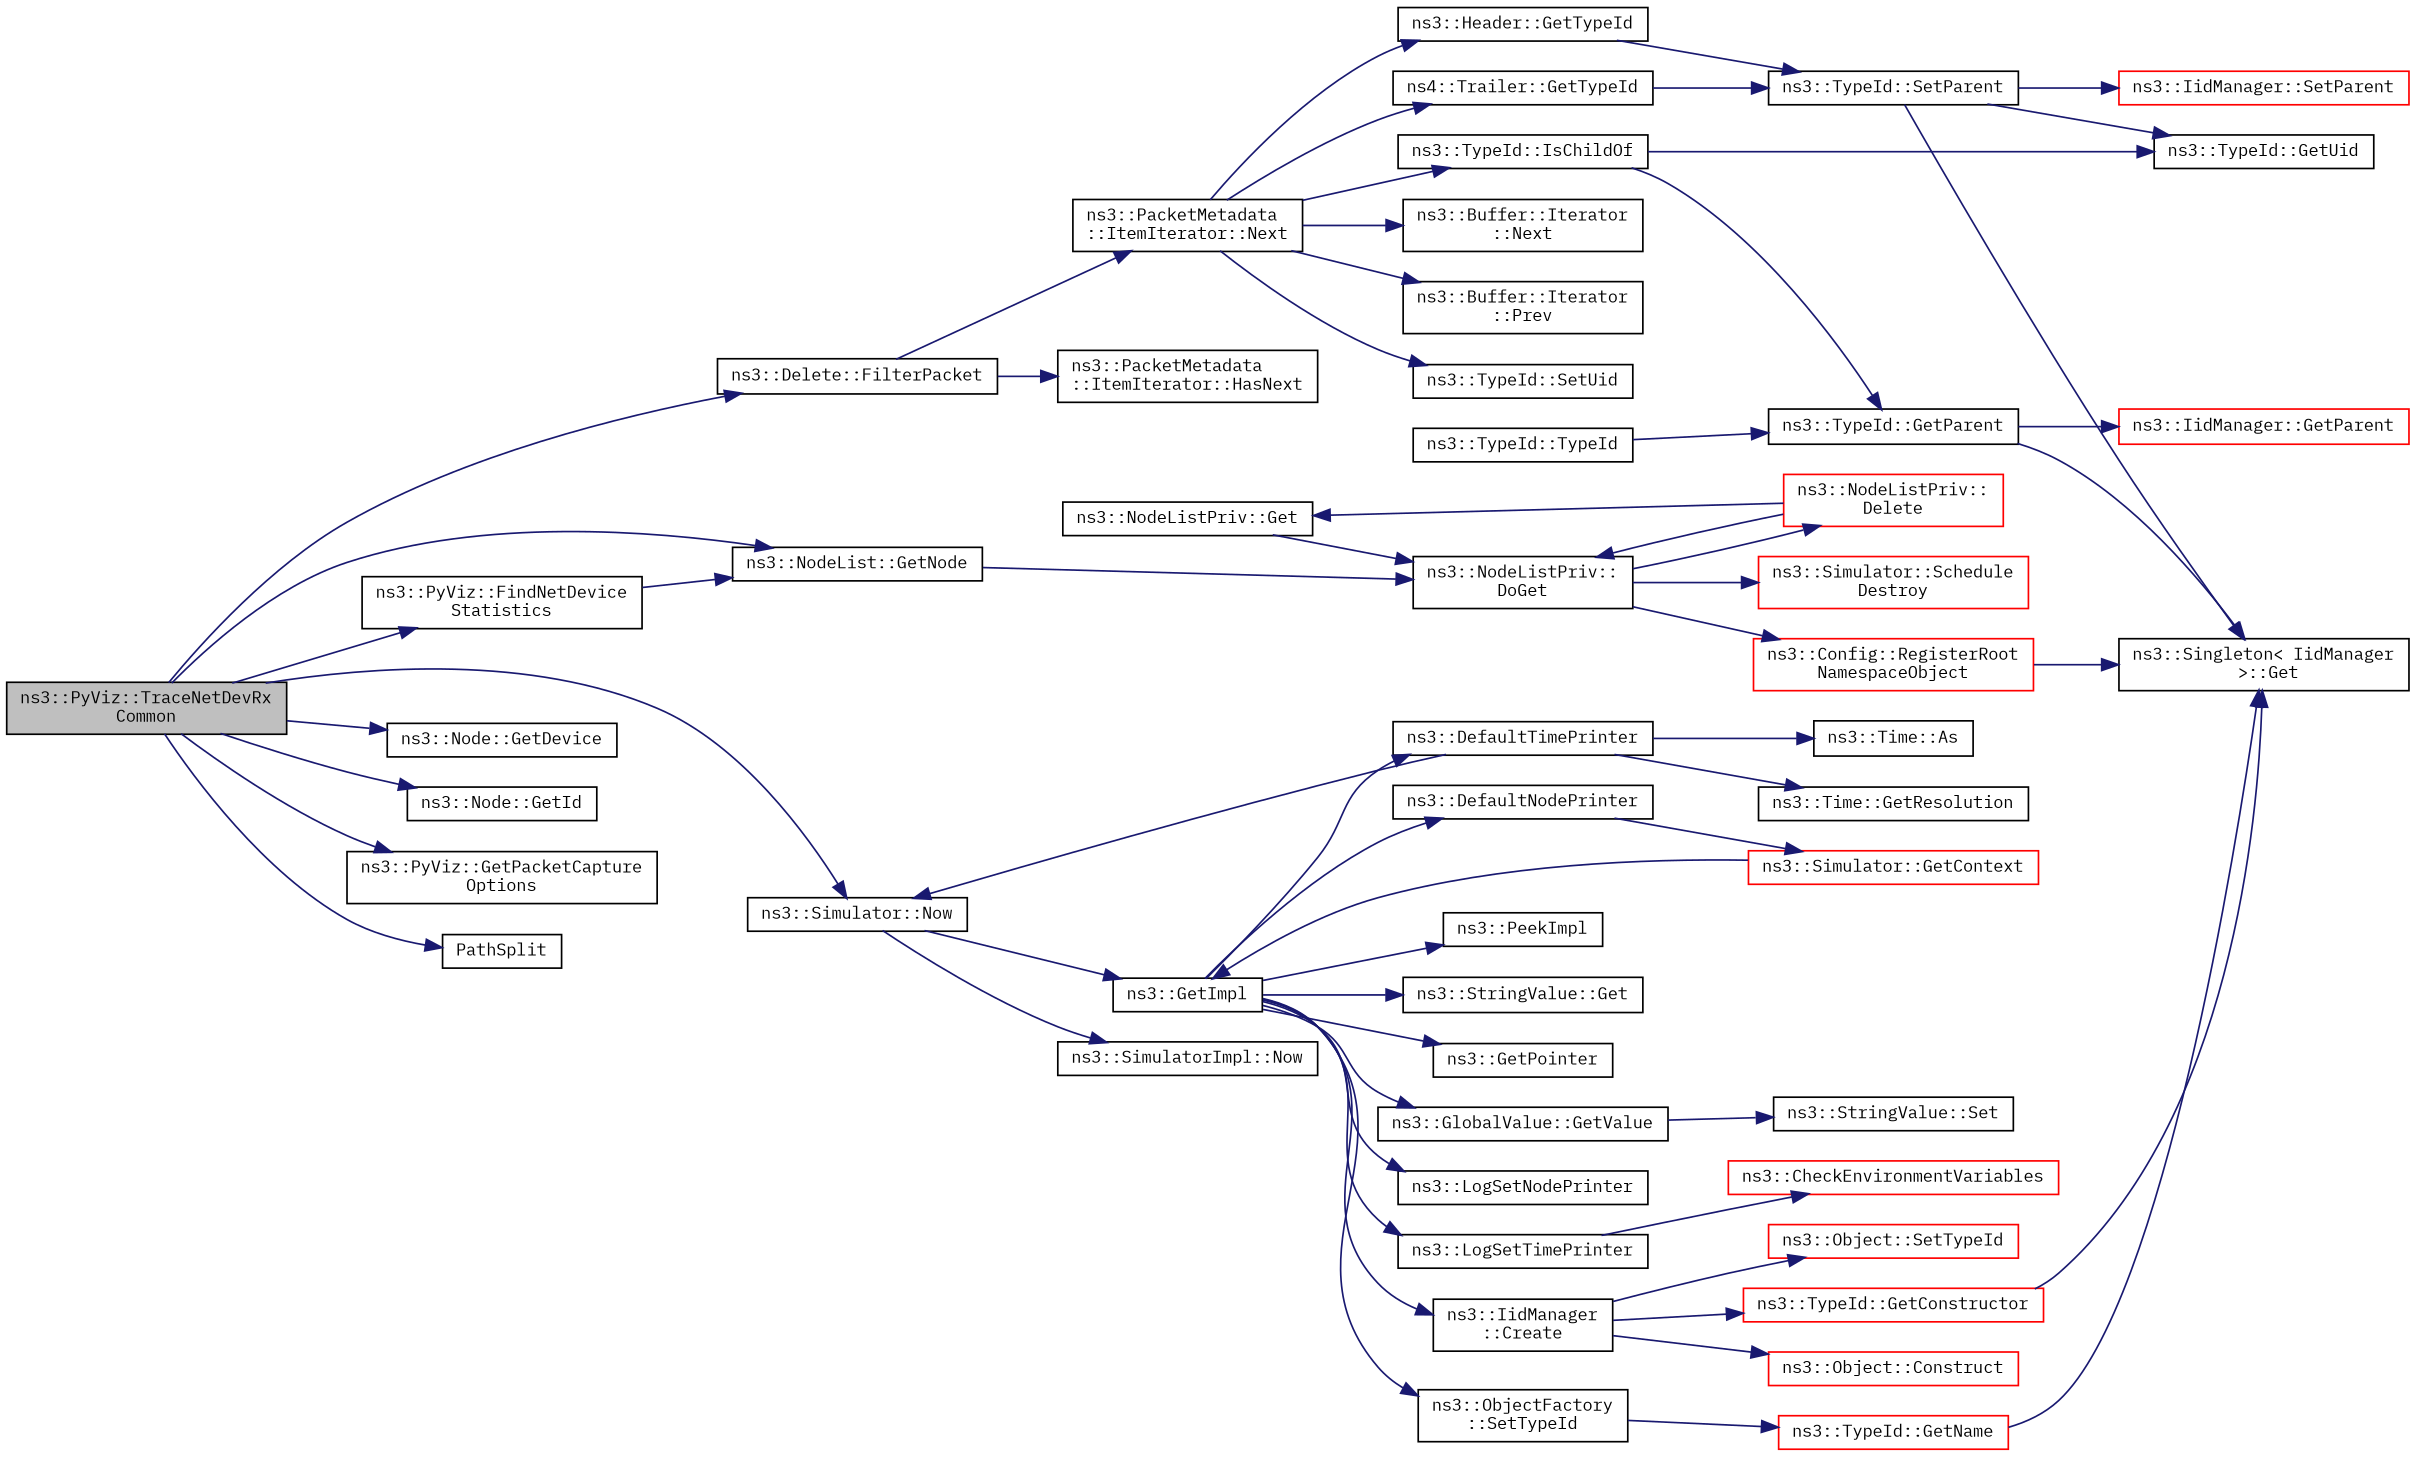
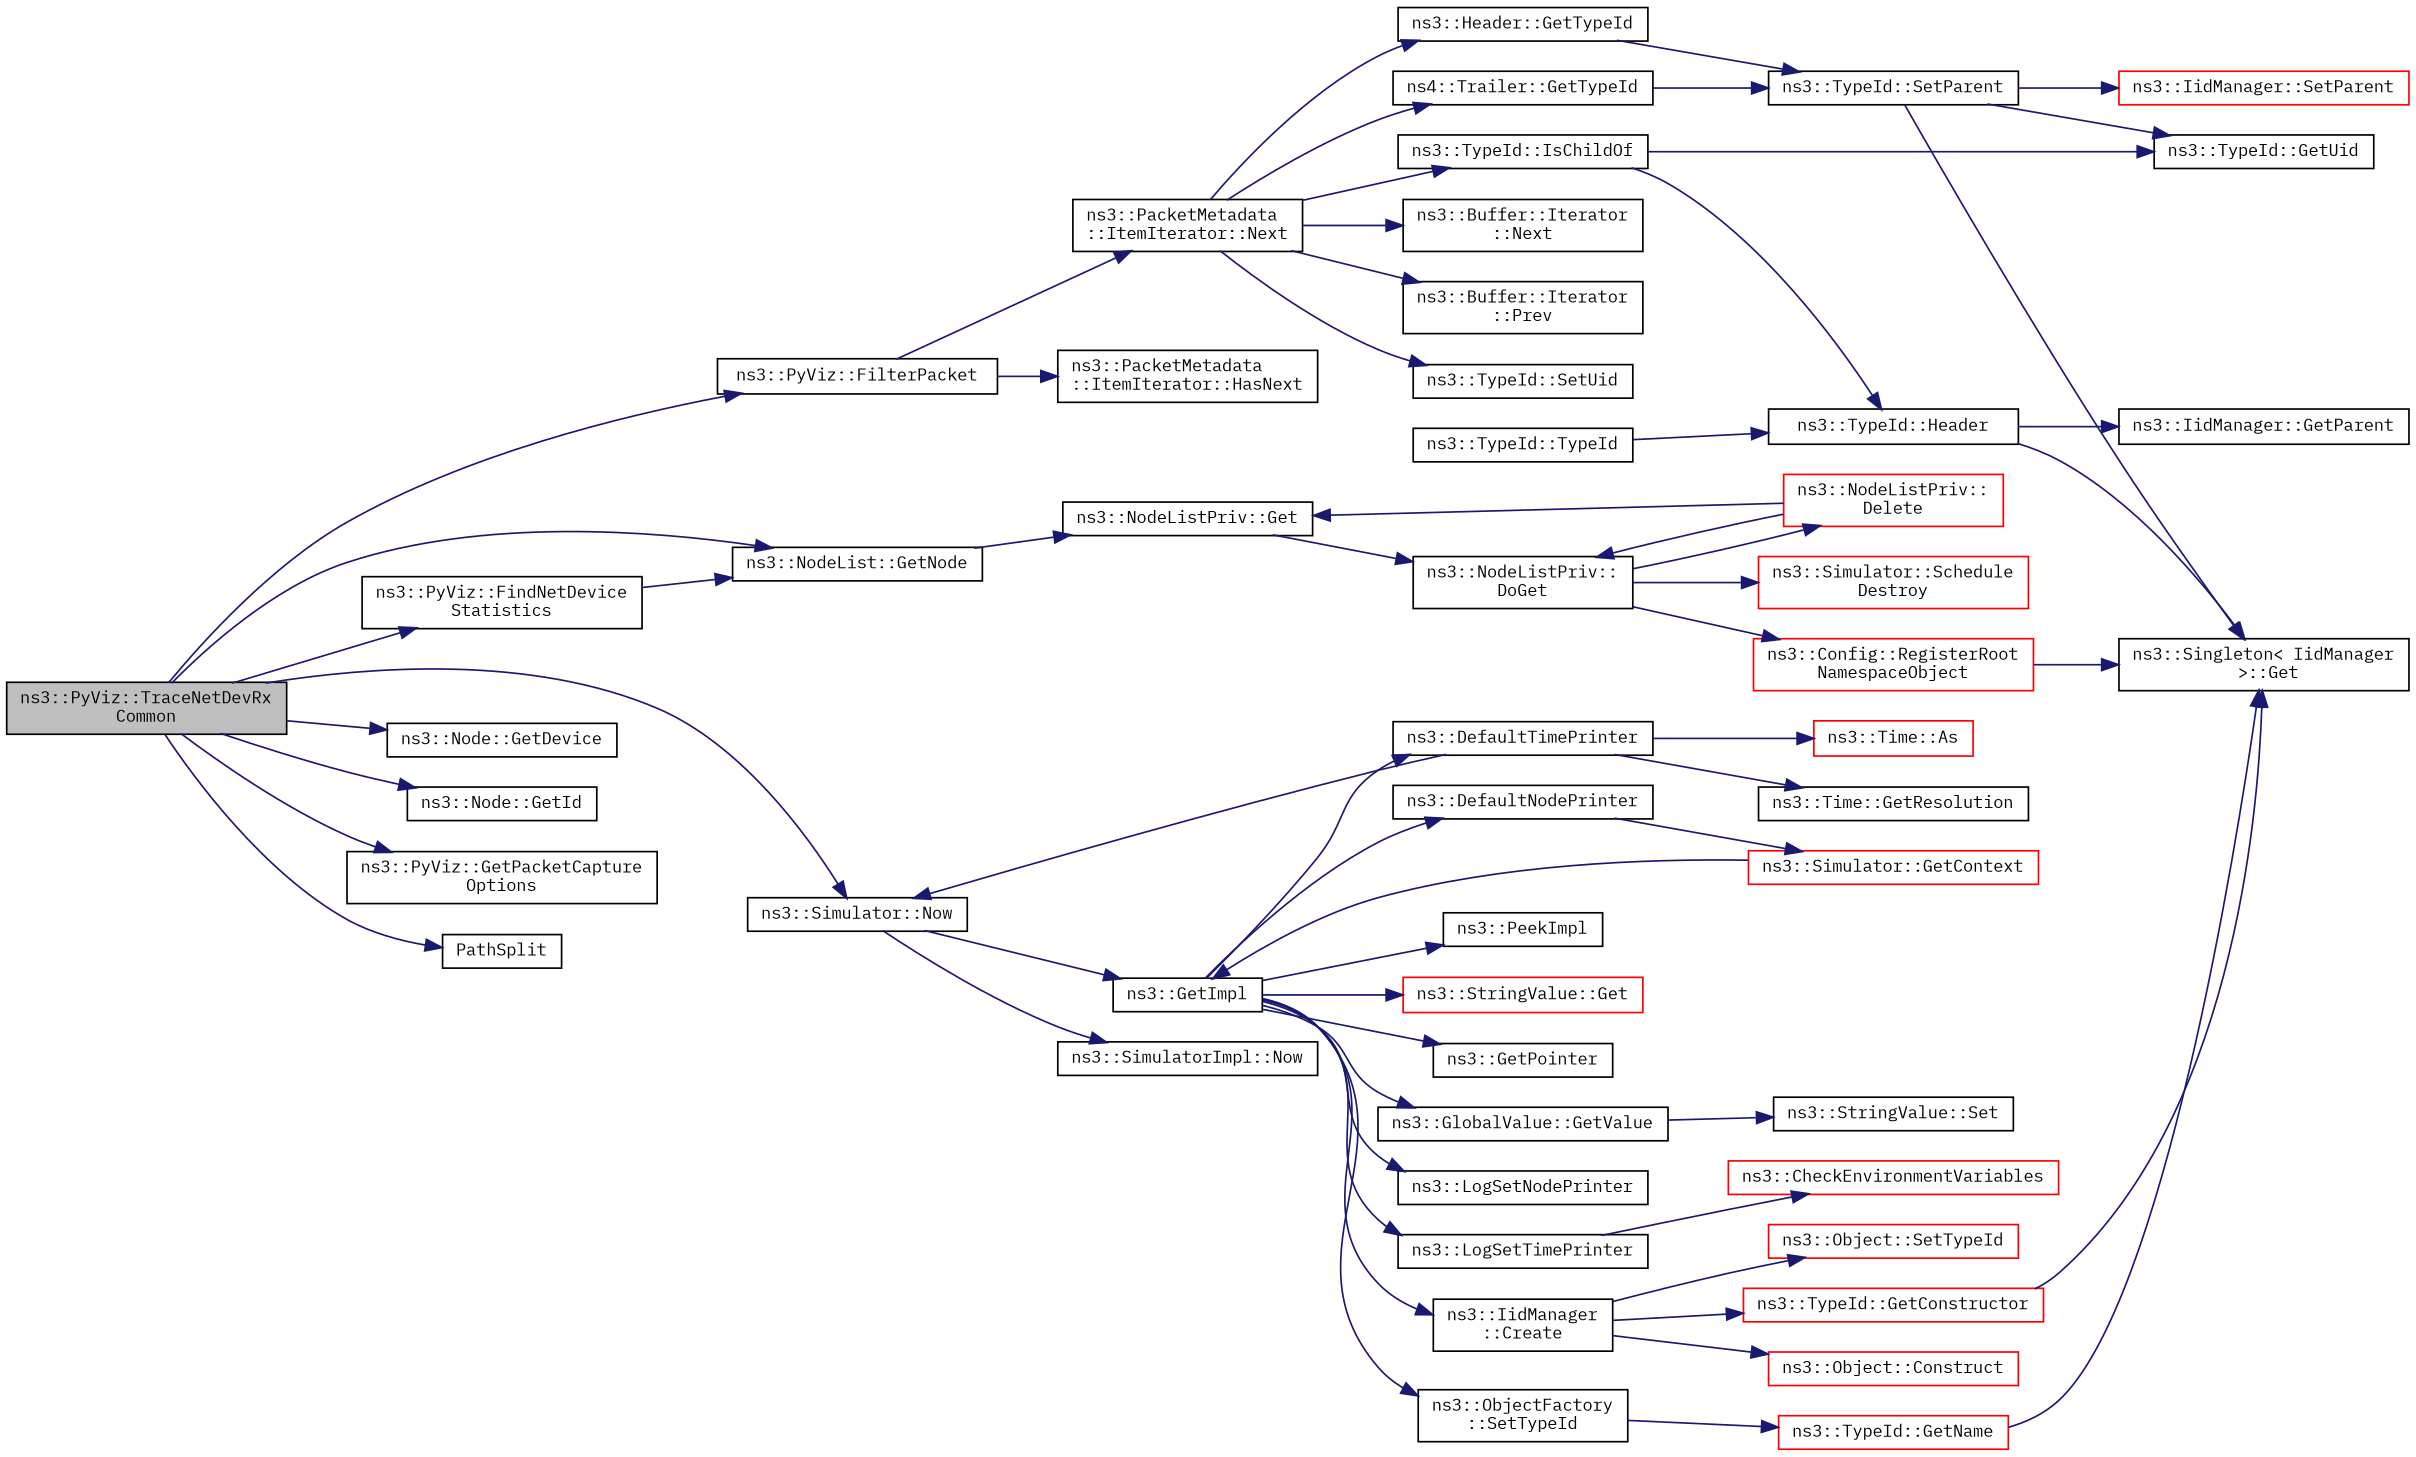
node "ns3::Delete::FilterPacket": label "ns3::Delete::FilterPacket" -> "ns3::PyViz::FilterPacket"
node "ns3::TypeId::GetParent": label "ns3::TypeId::GetParent" -> "ns3::TypeId::Header"
node "ns3::IidManager::GetParent": color red -> black
edge "ns3::NodeList::GetNode" -> "ns3::NodeListPriv:: DoGet": now "ns3::NodeList::GetNode" -> "ns3::NodeListPriv::Get"
node "ns3::Time::As": color black -> red
node "ns3::StringValue::Get": color black -> red
